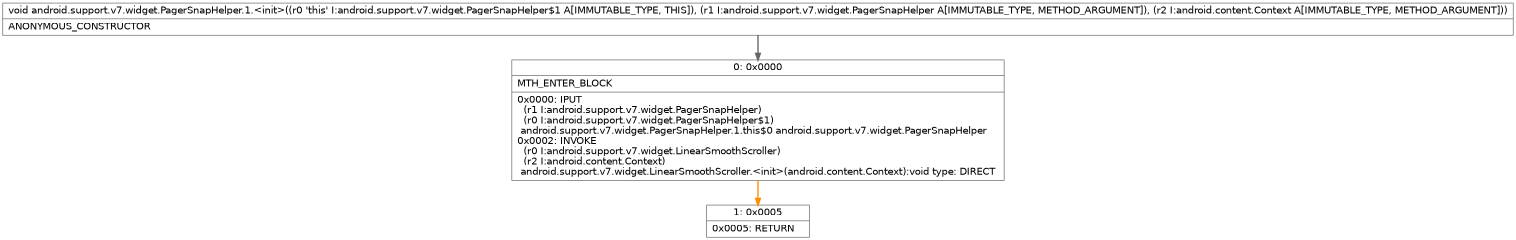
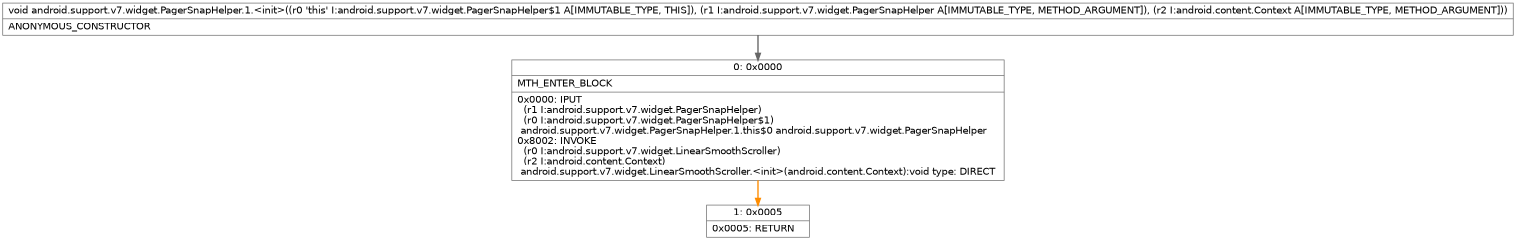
node "0: 0x0000": text "0x0002: INVOKE" -> "0x8002: INVOKE"
